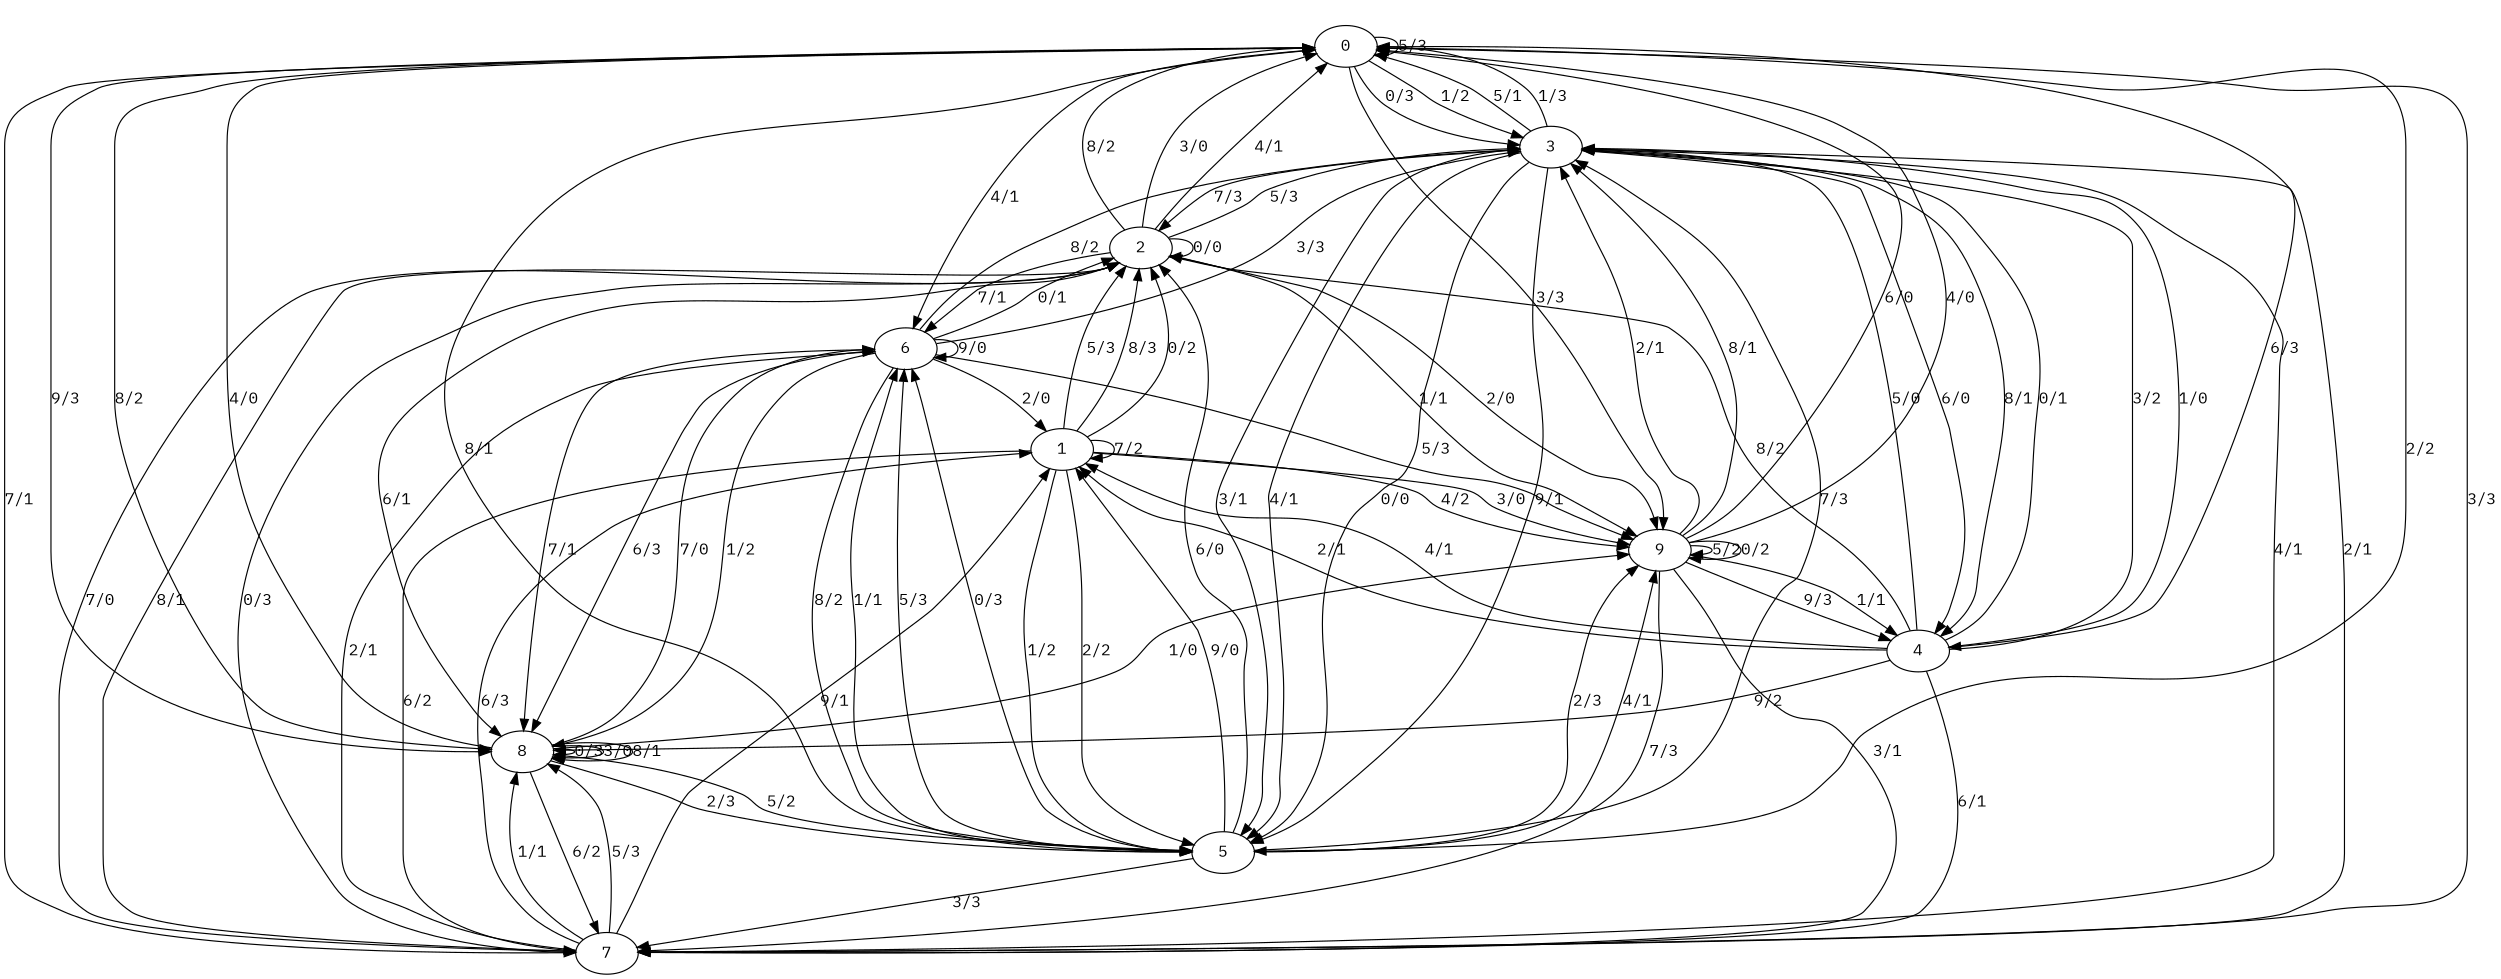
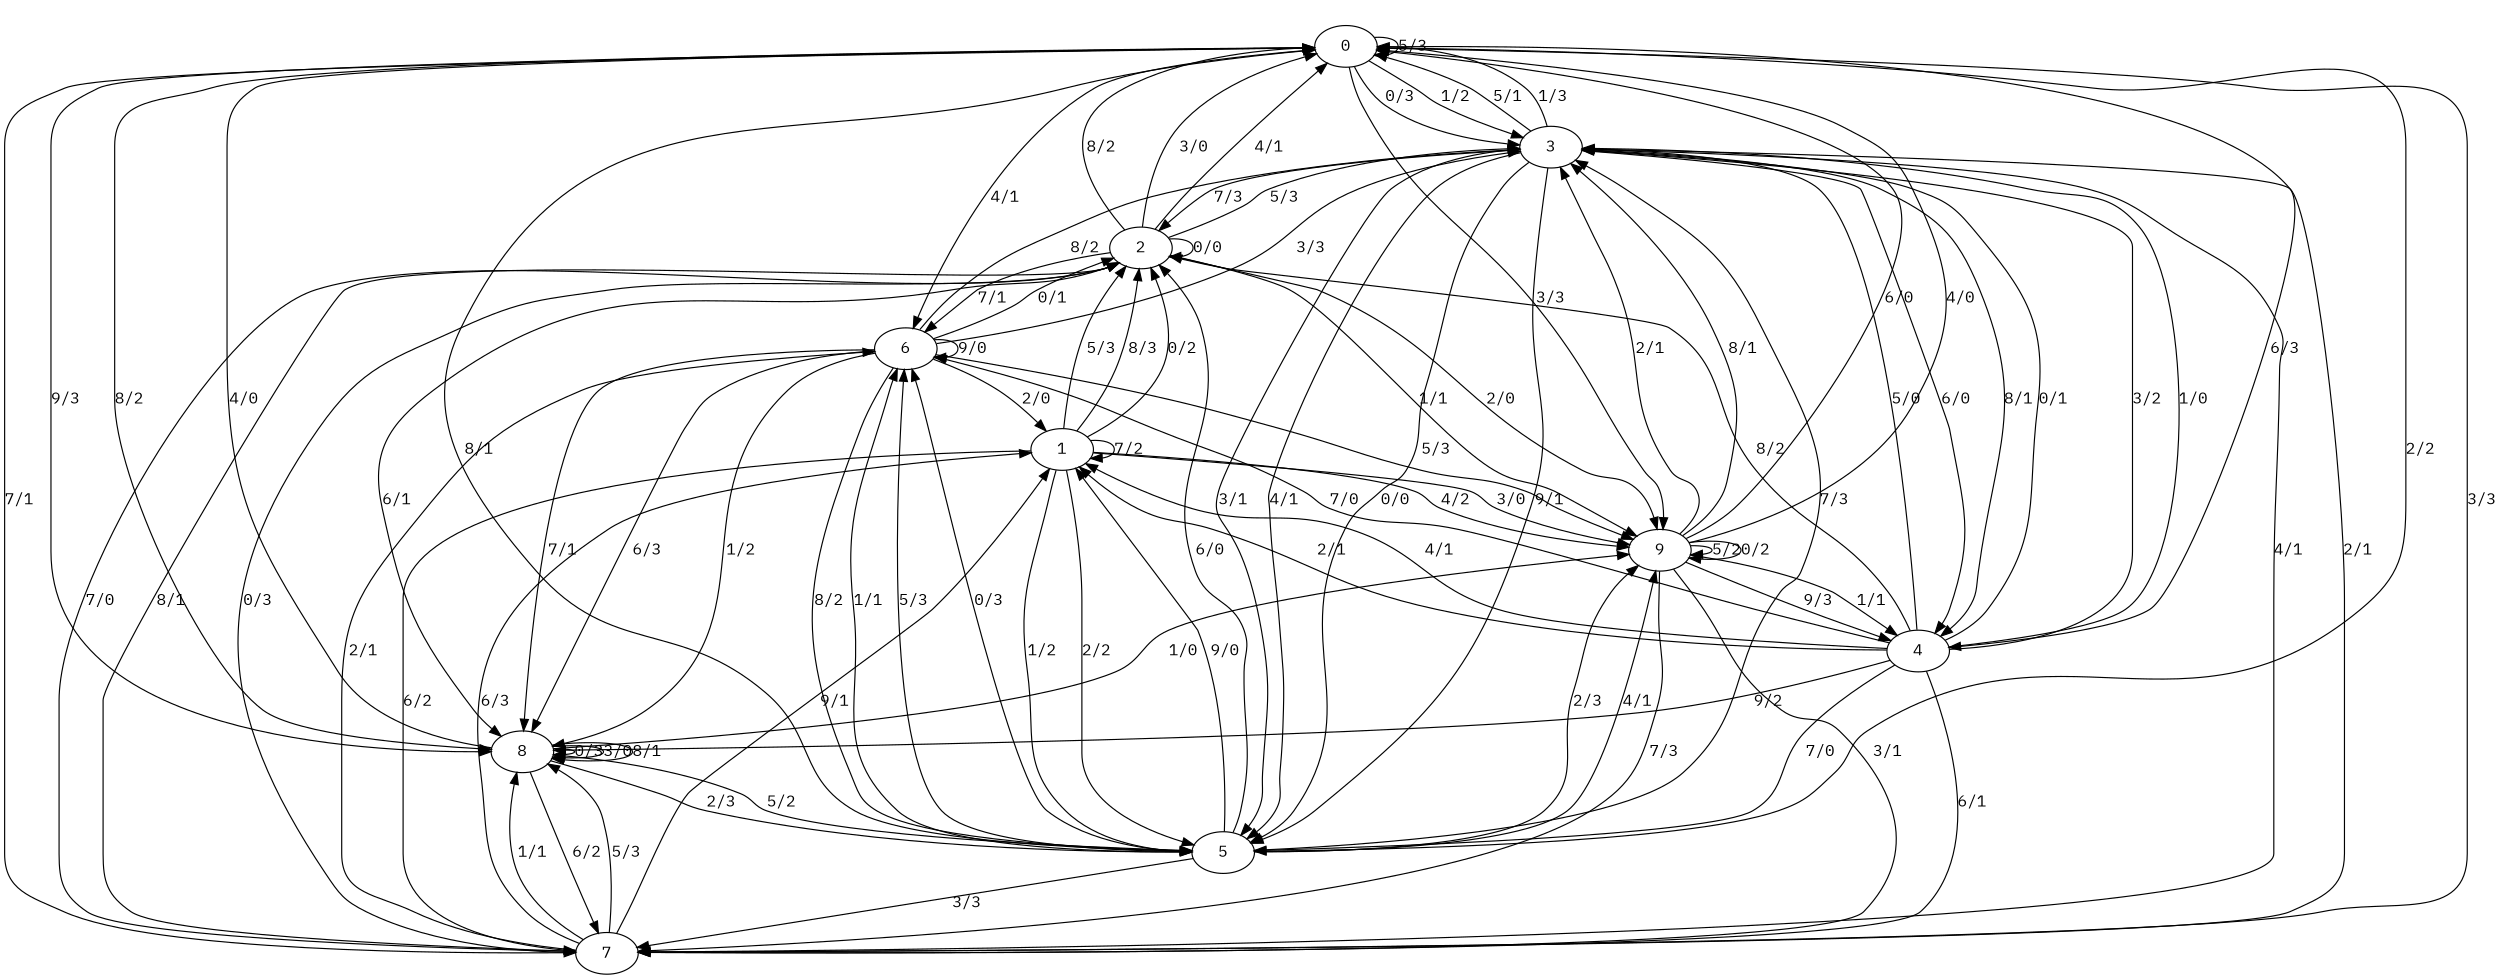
edge "8" -> "6": now "4" -> "6"
edge "4" -> "5": added, label "7/0"
